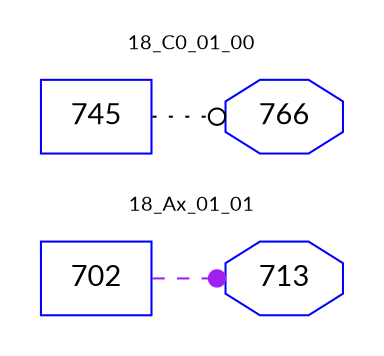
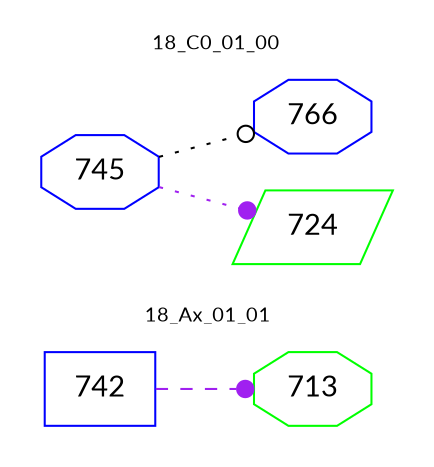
node "745": shape box -> octagon
node "724": added
node "702": label "702" -> "742"
node "713": color blue -> green
